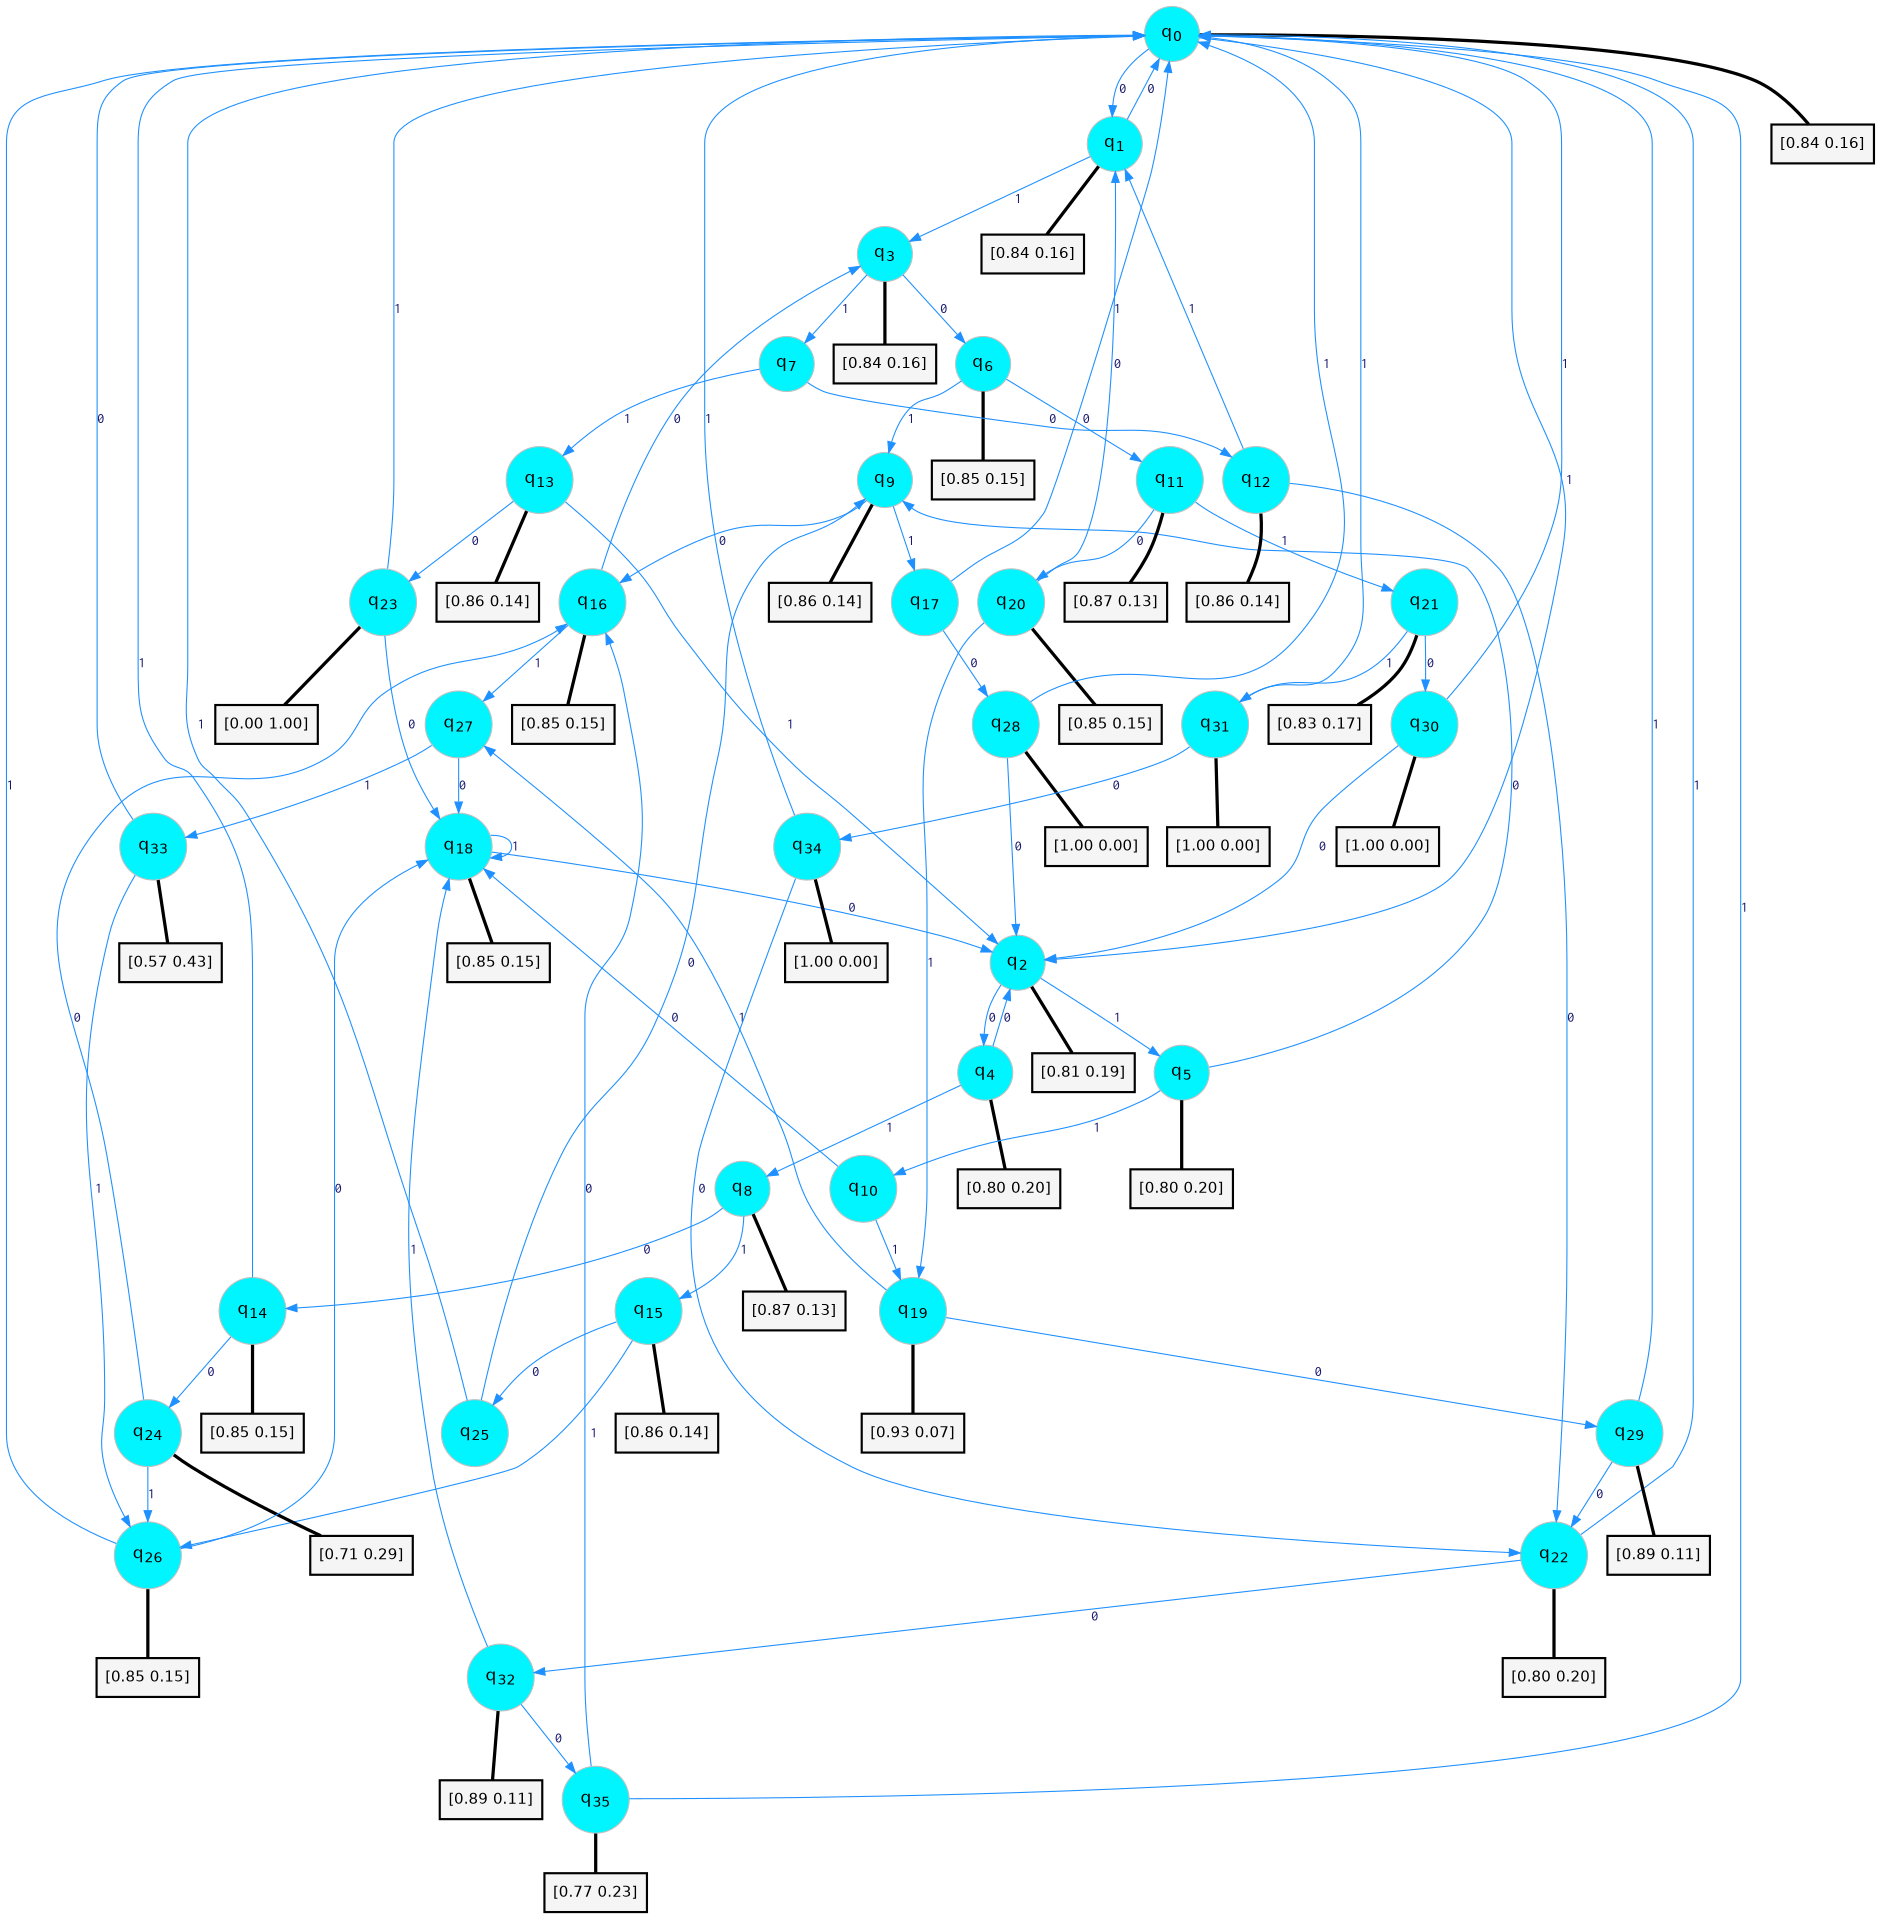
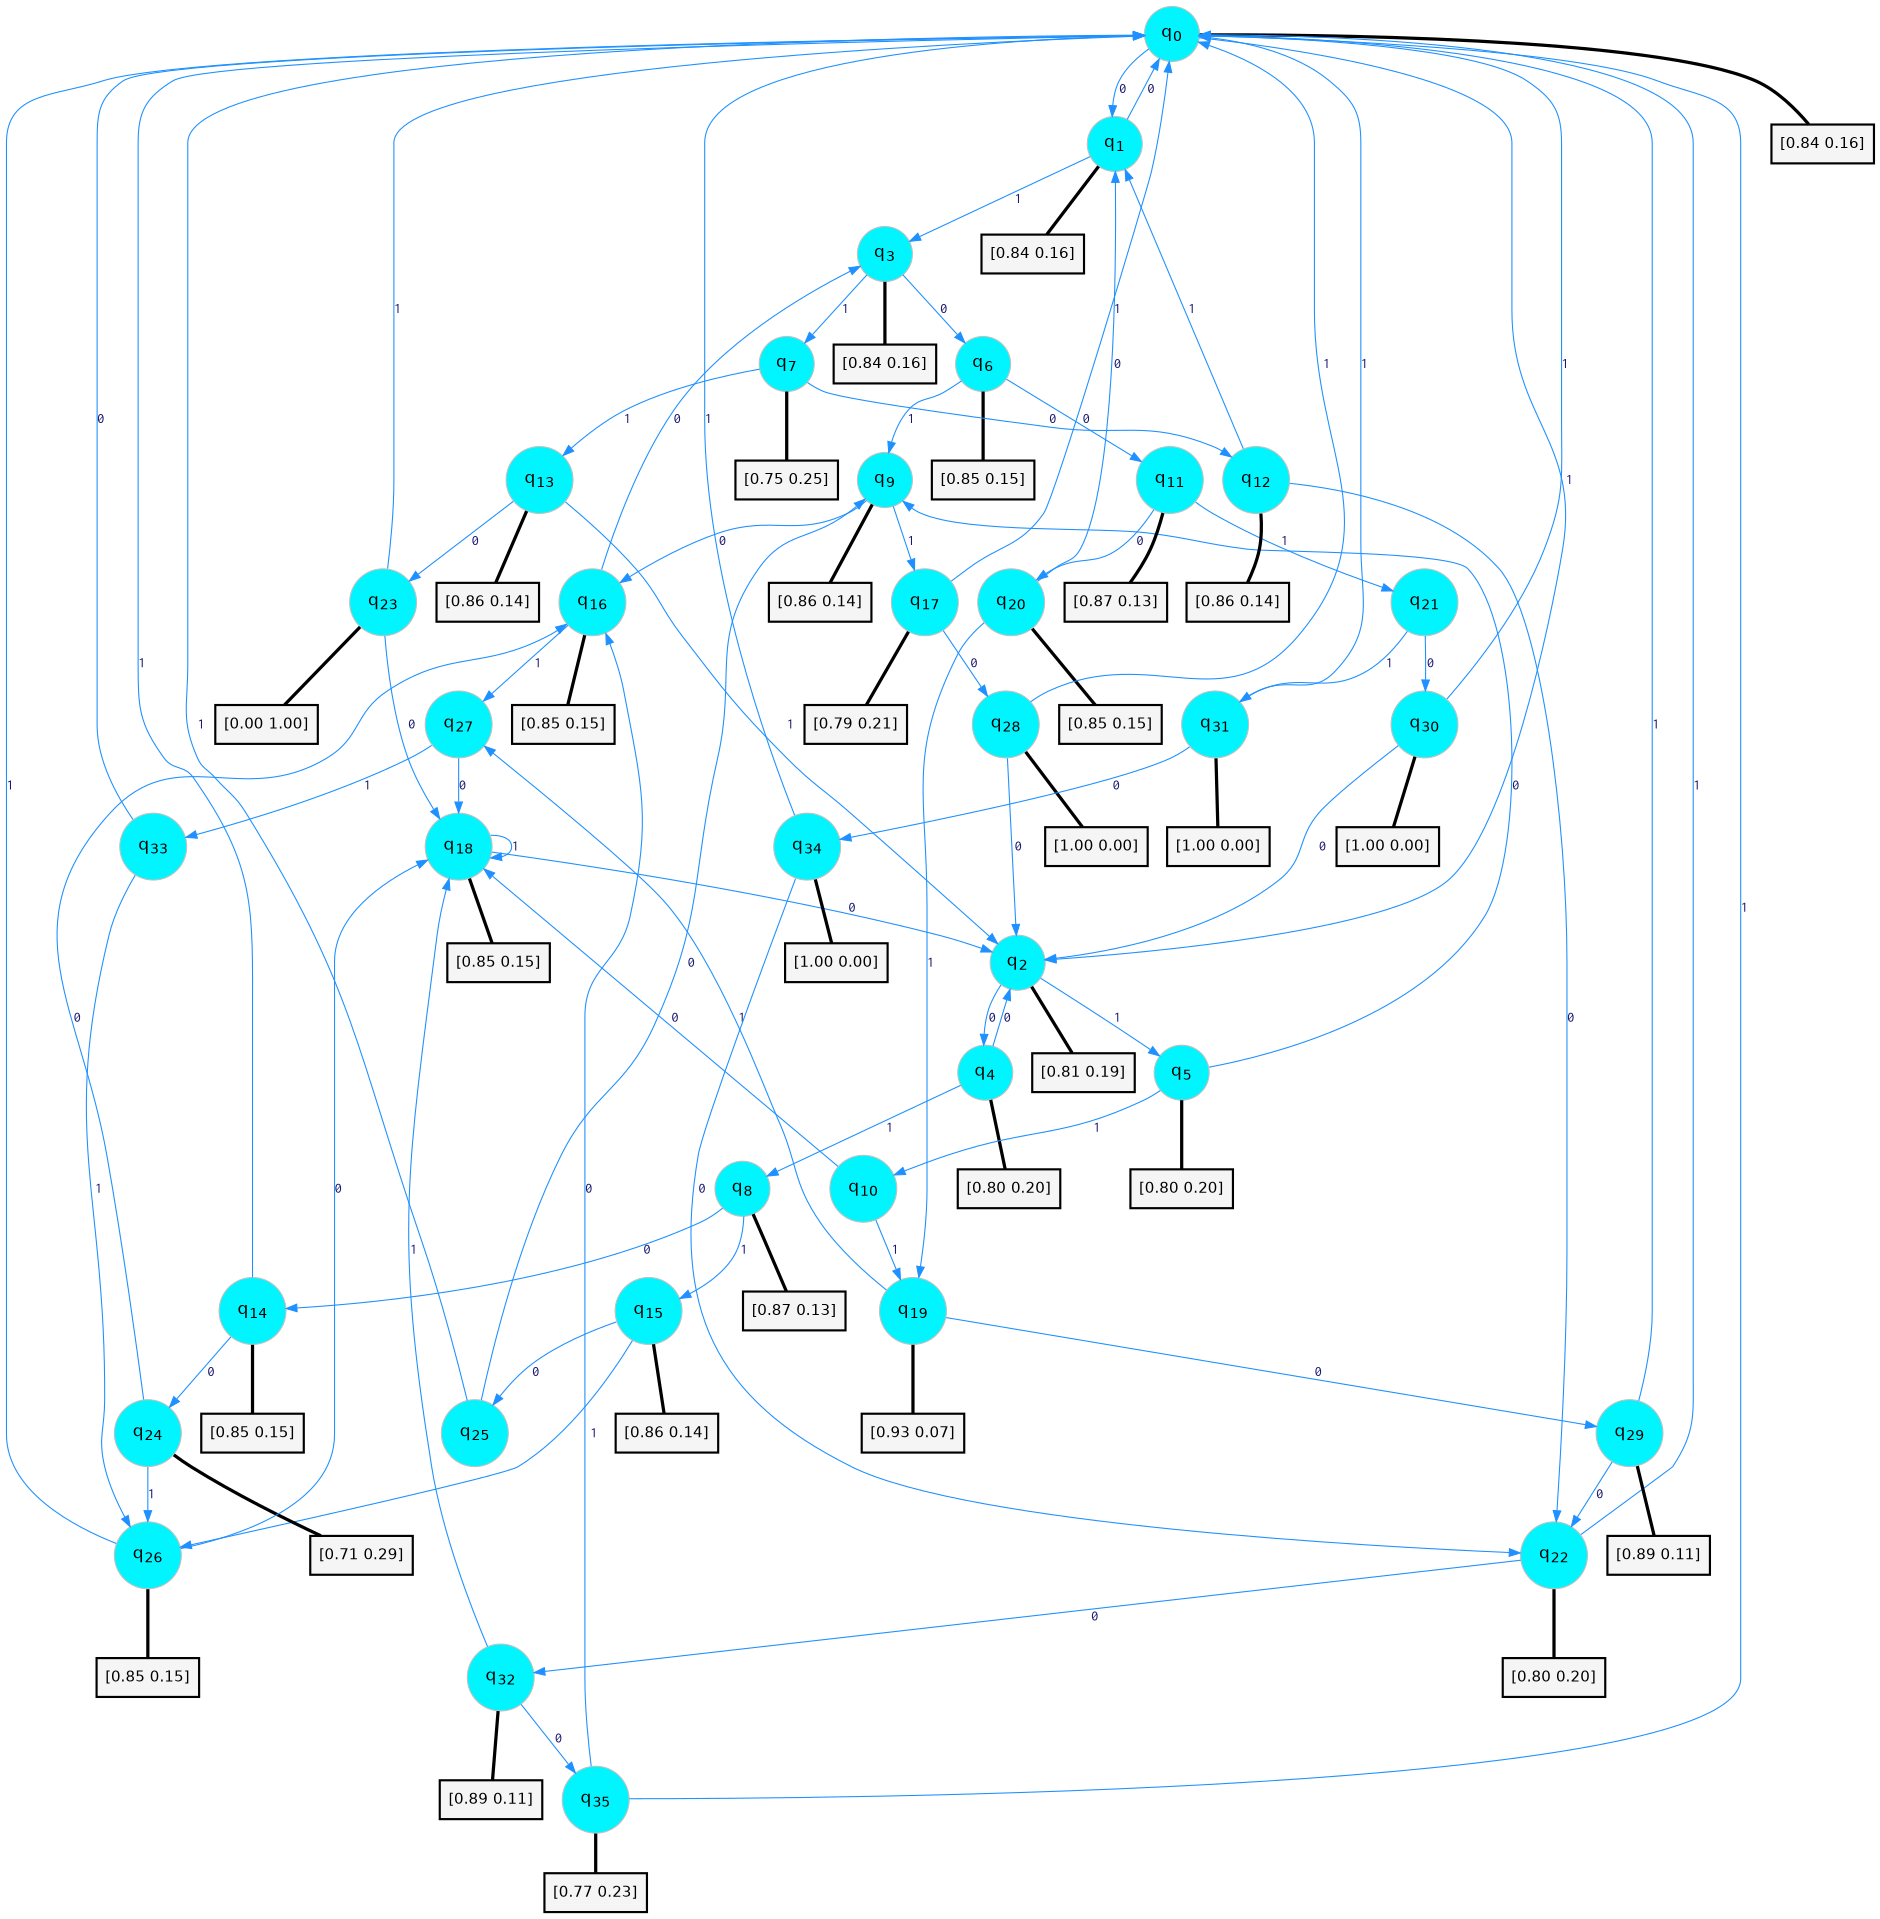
node "[0.75 0.25]": added
node "[0.79 0.21]": added
node "[0.83 0.17]": removed
node "[0.57 0.43]": removed
